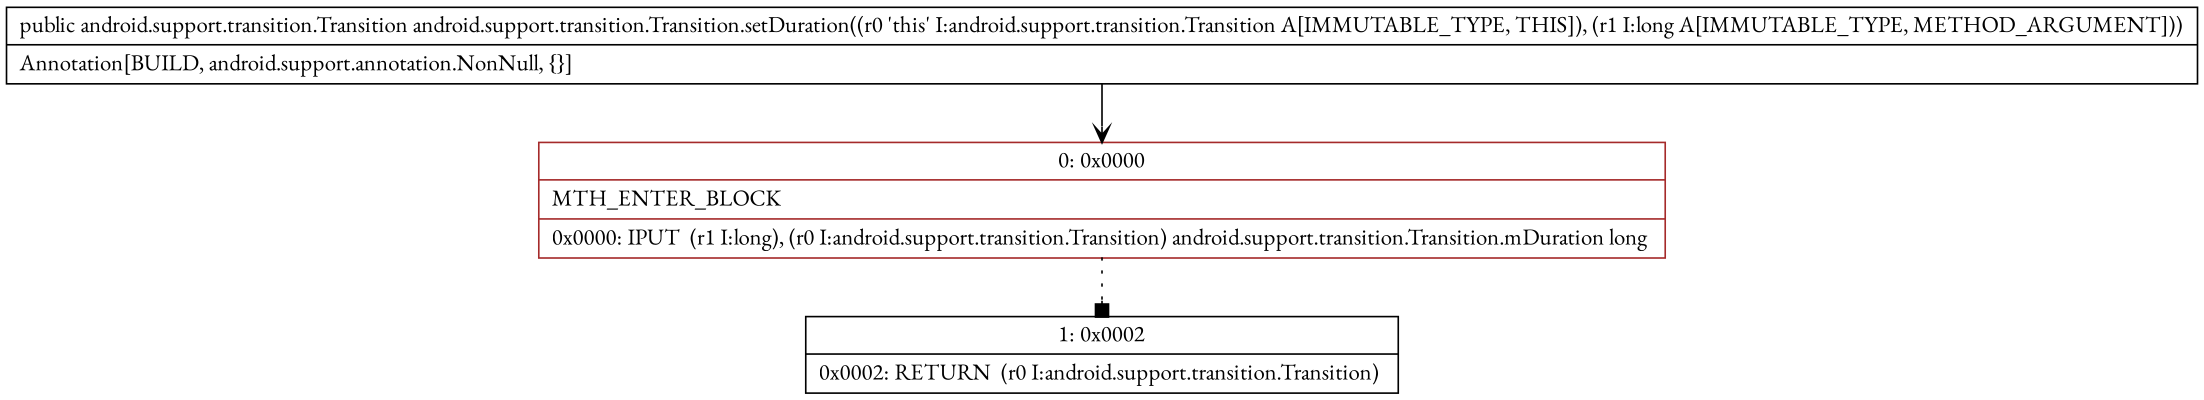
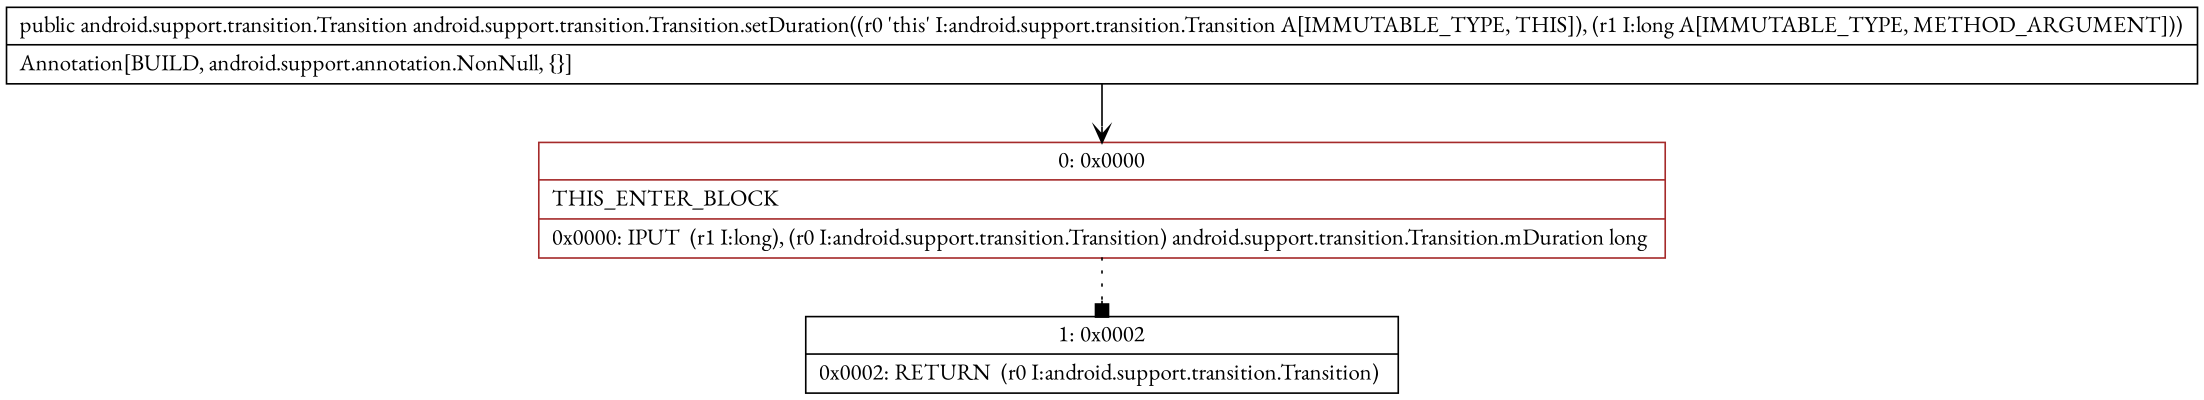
node "0: 0x0000": text "MTH_ENTER_BLOCK" -> "THIS_ENTER_BLOCK"
